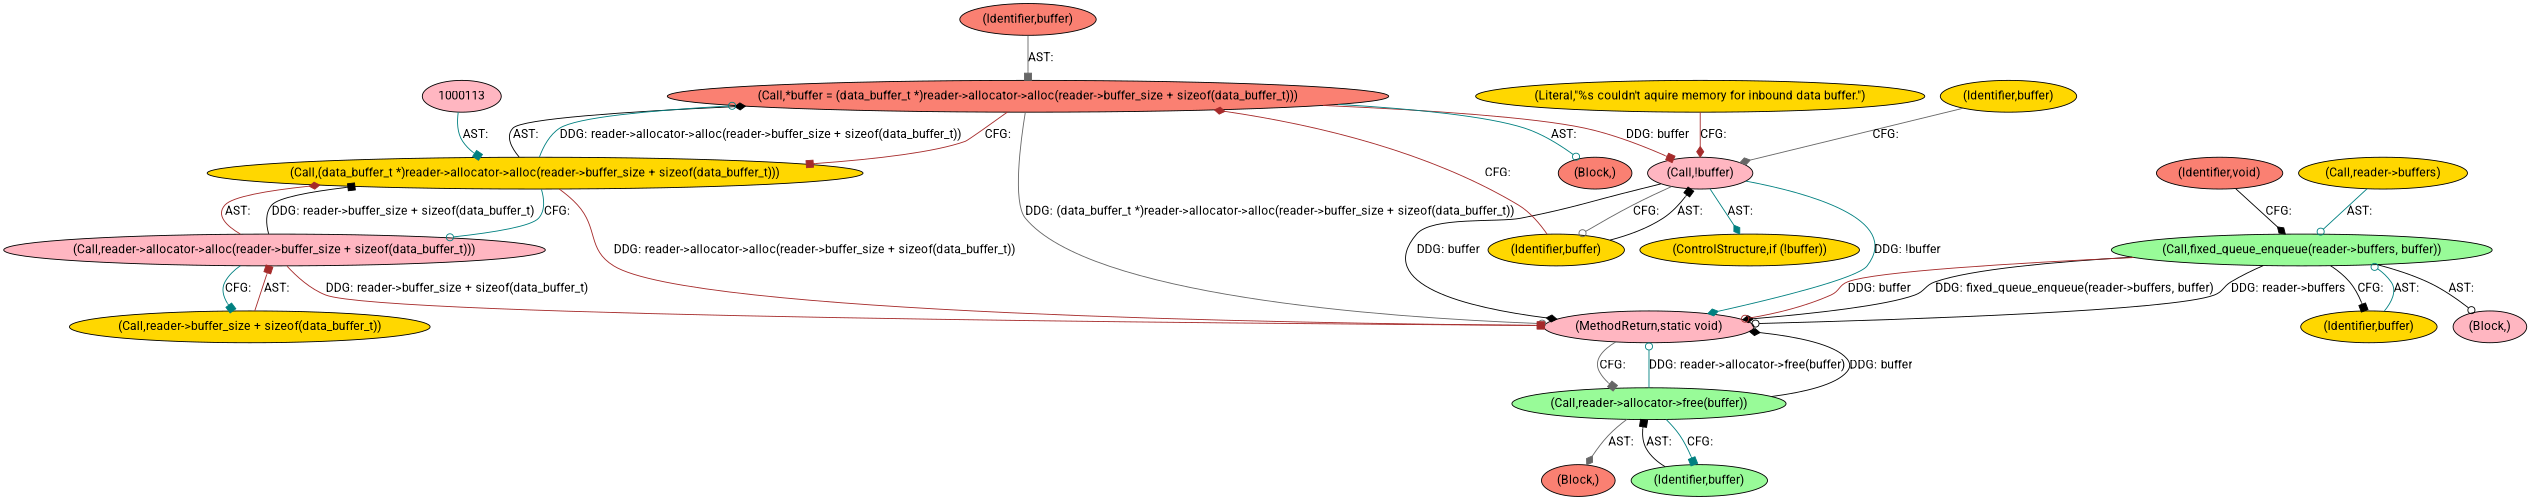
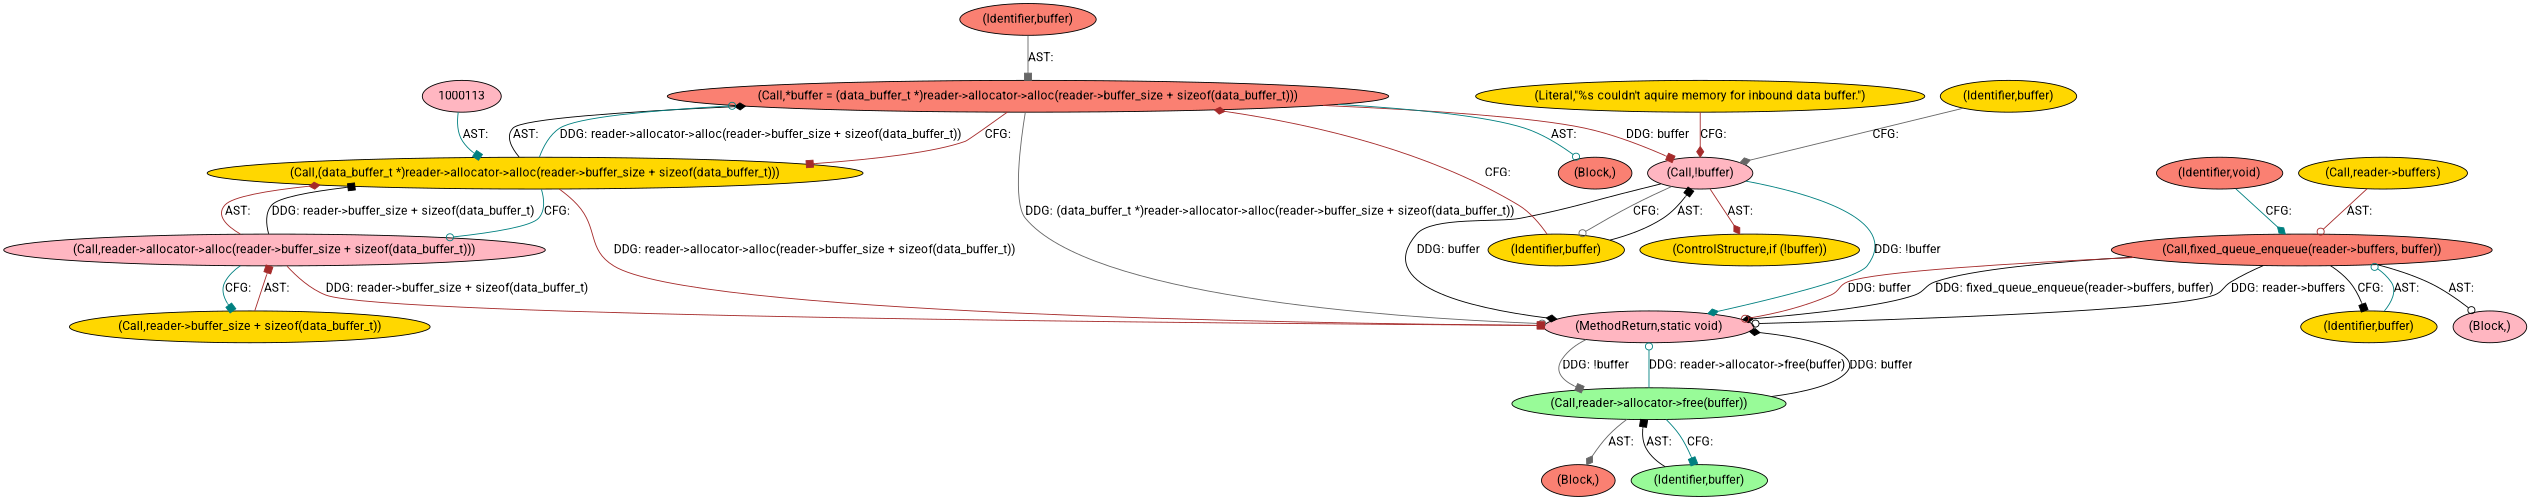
edge "(Call,!buffer)" -> "(ControlStructure,if (!buffer))": color teal -> brown
edge "(Identifier,void)" -> "(Call,fixed_queue_enqueue(reader->buffers, buffer))": color black -> teal
edge "(Call,reader->buffers)" -> "(Call,fixed_queue_enqueue(reader->buffers, buffer))": color teal -> brown
node "(Call,fixed_queue_enqueue(reader->buffers, buffer))": fillcolor palegreen -> salmon
edge "(MethodReturn,static void)" -> "(Call,reader->allocator->free(buffer))": label "CFG: " -> "DDG: !buffer"
